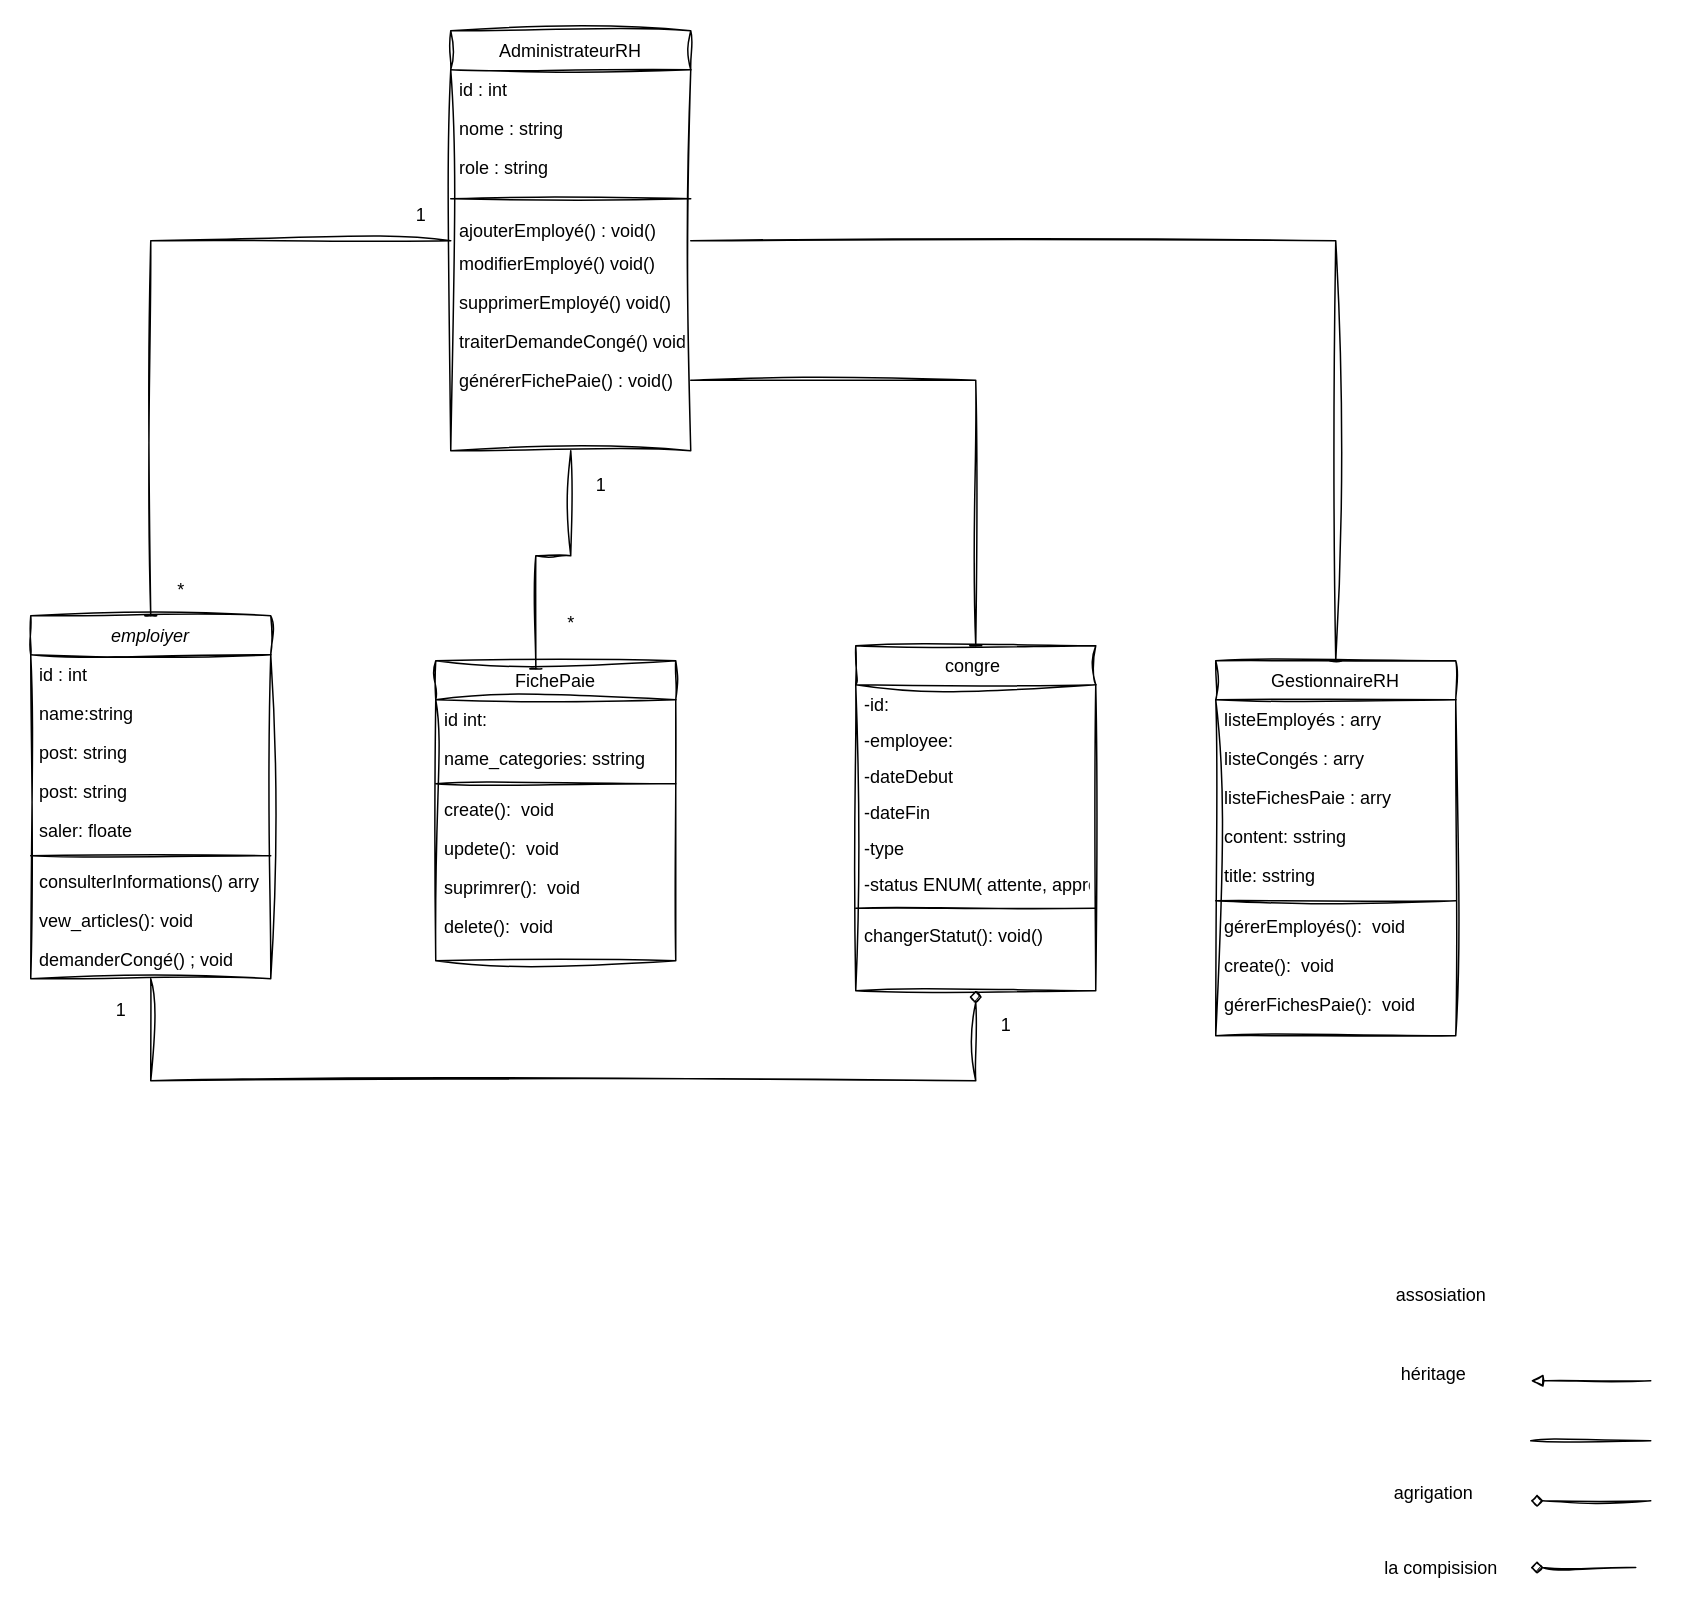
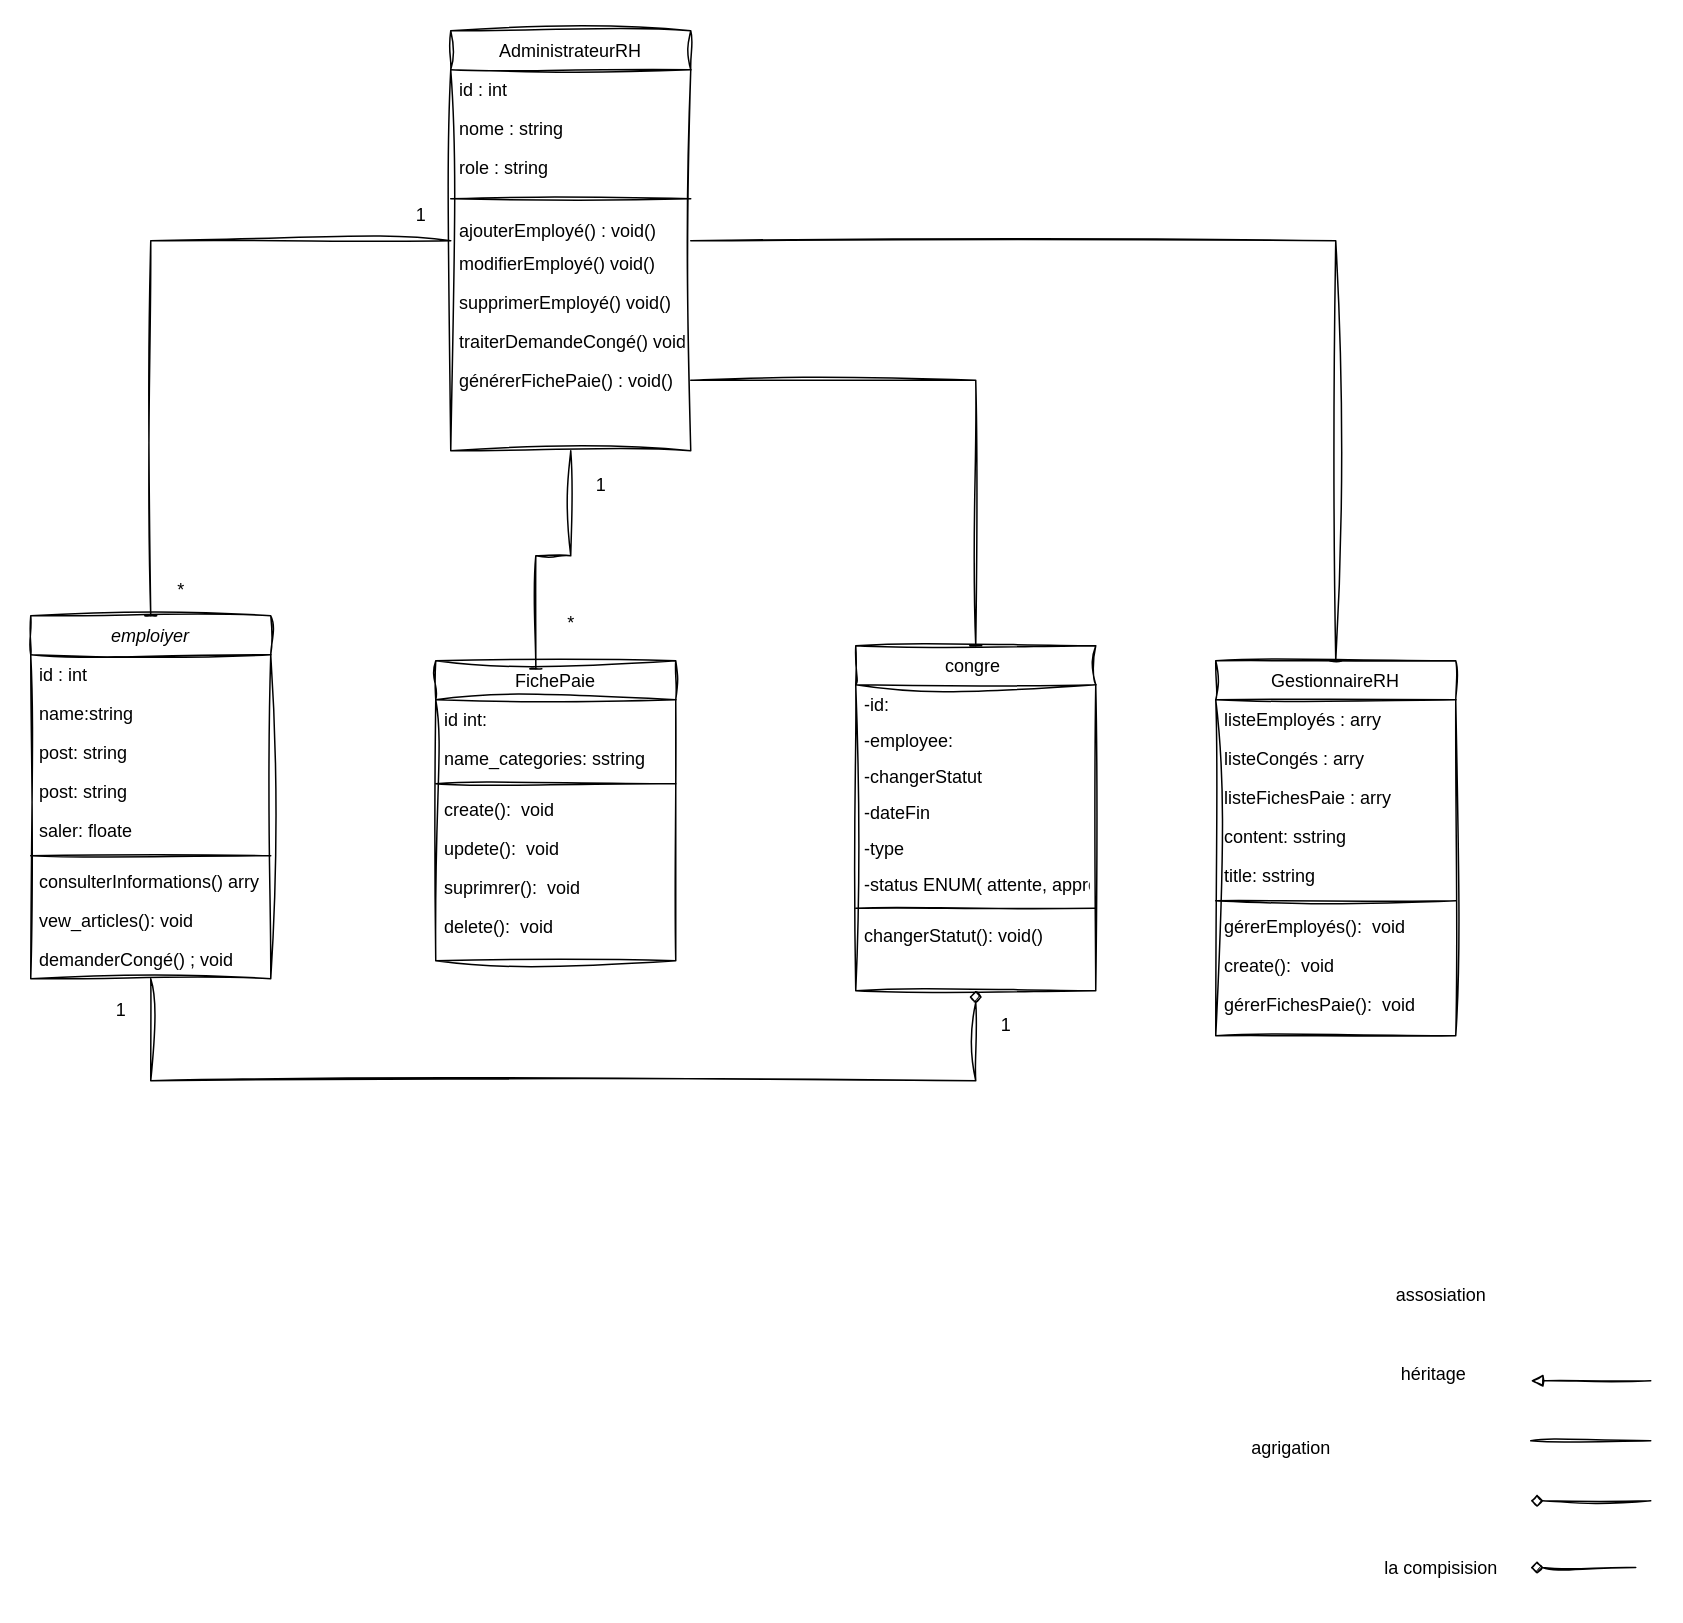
node "-dateDebut": label "-dateDebut" -> "-changerStatut"
node "agrigation": moved (1433, 1493) -> (1291, 1448)
